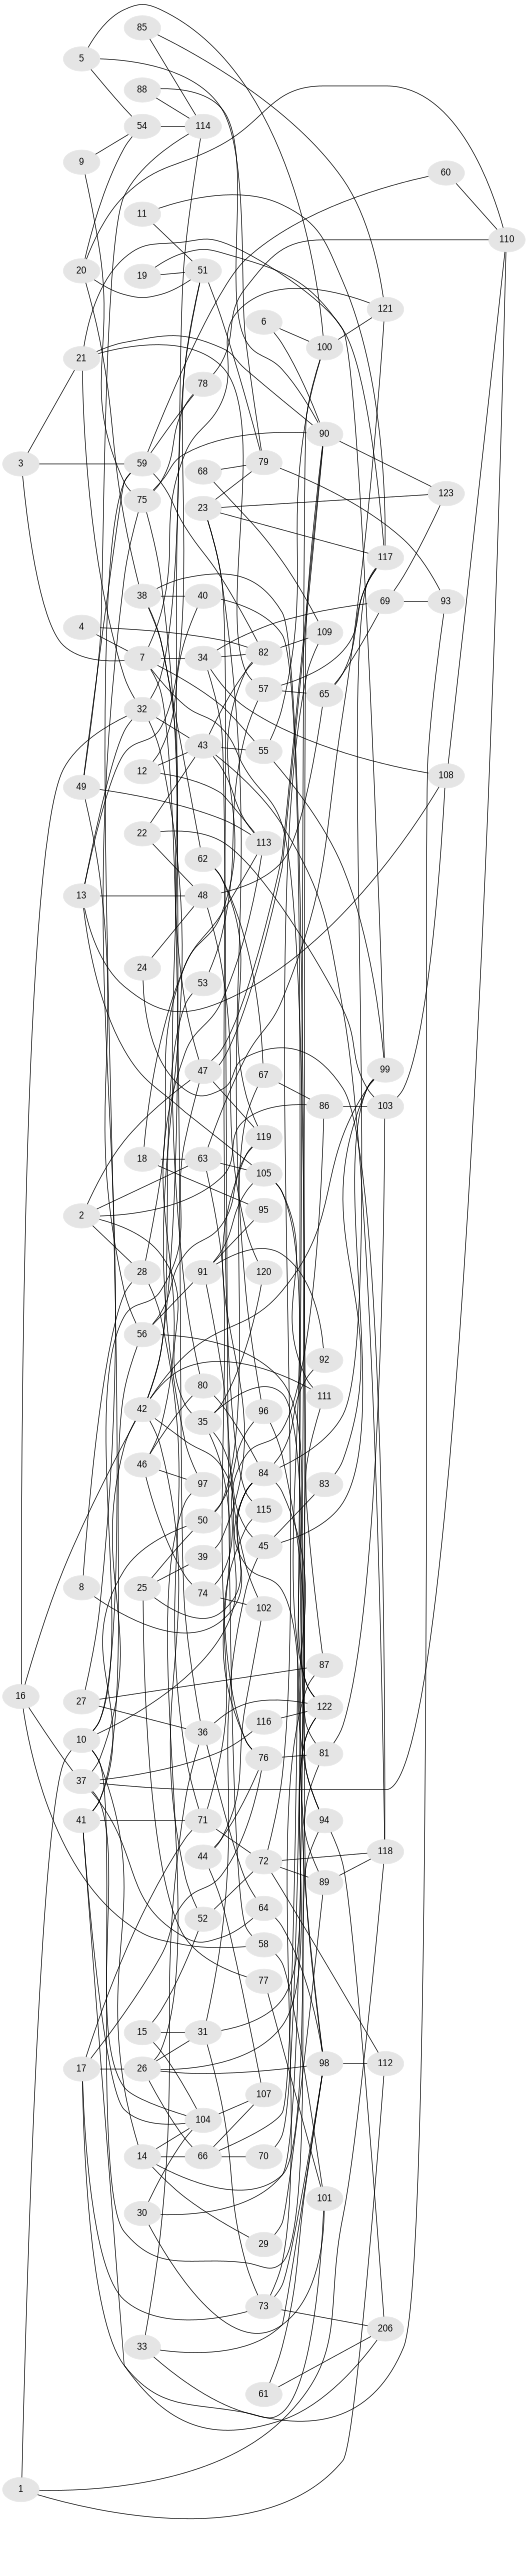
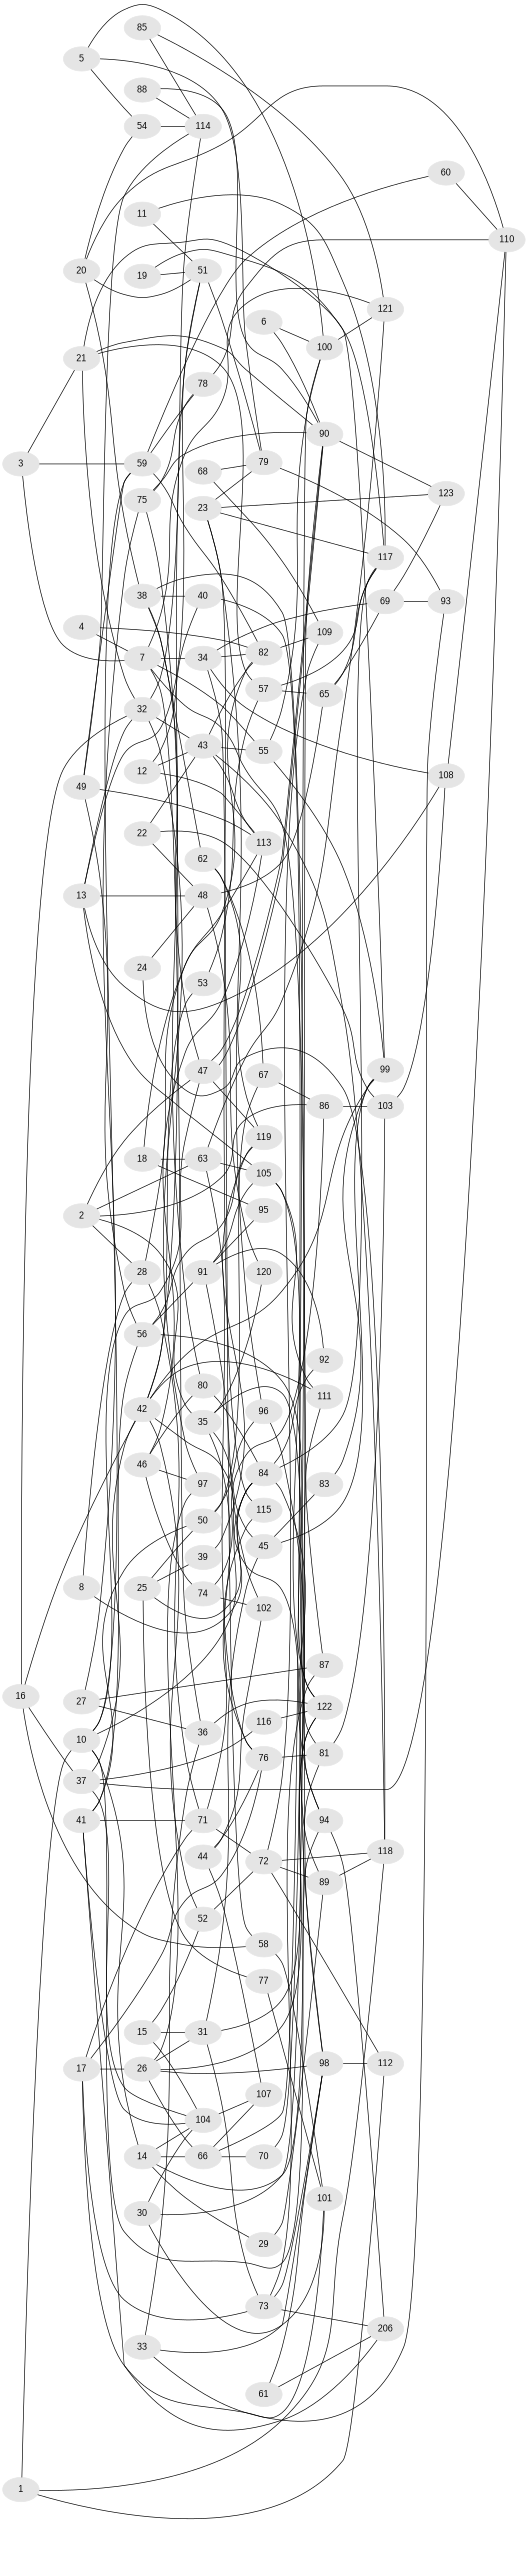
node "9": removed
node "64": removed
